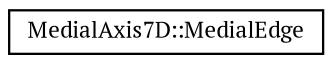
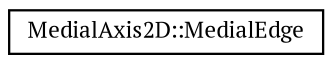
node "MedialAxis7D::MedialEdge": label "MedialAxis7D::MedialEdge" -> "MedialAxis2D::MedialEdge"
